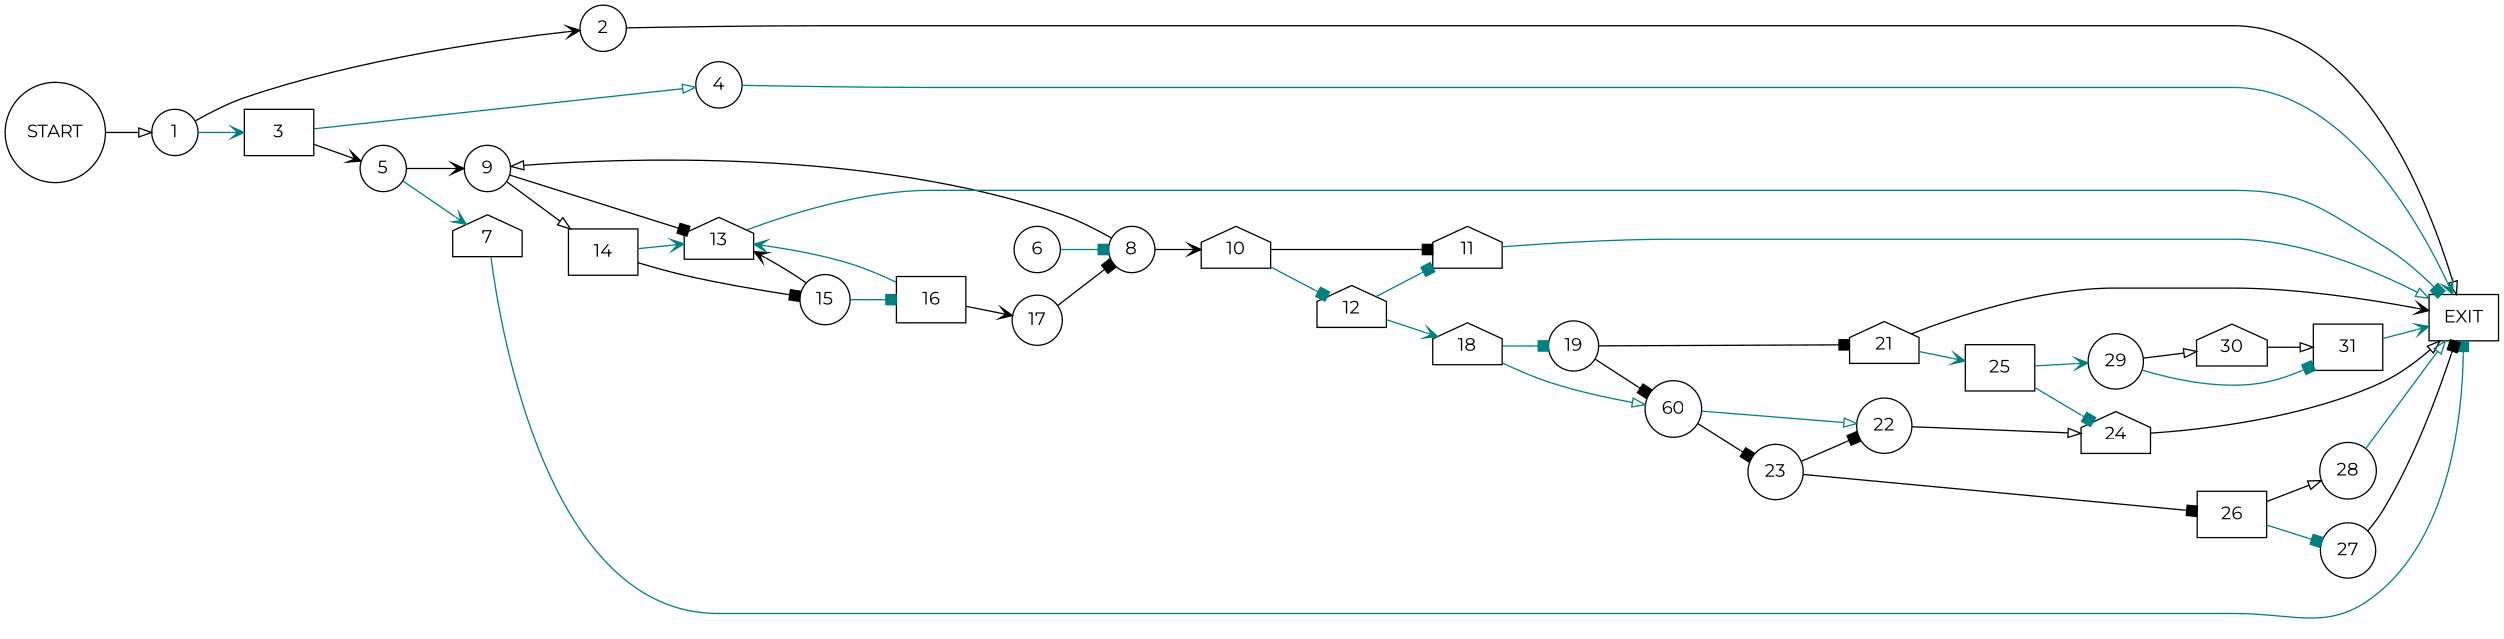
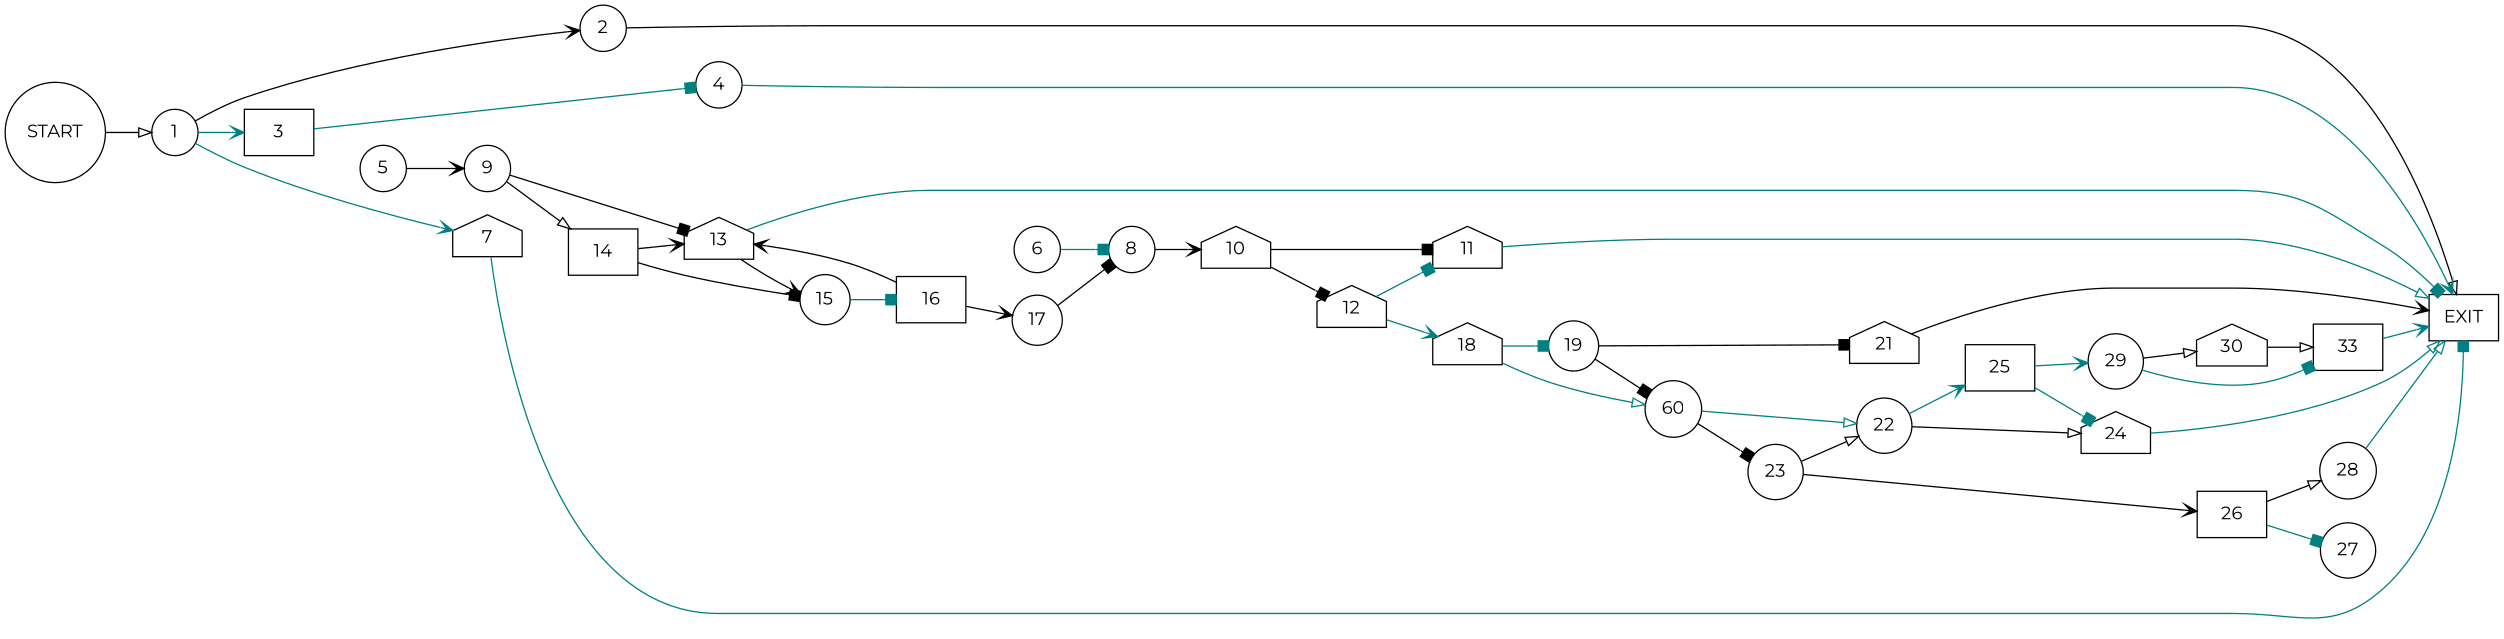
edge "3" -> "4": arrowhead onormal -> box
edge "3" -> "5": removed
edge "8" -> "9": removed
edge "5" -> "7": now "1" -> "7"
edge "14" -> "13": color teal -> black
edge "16" -> "13": color teal -> black
edge "15" -> "13": reversed
edge "10" -> "12": color teal -> black
node "31": label "31" -> "33"
edge "21" -> "25": now "22" -> "25"
edge "24" -> "EXIT": color black -> teal
edge "27" -> "EXIT": removed
edge "23" -> "22": arrowhead box -> onormal
edge "23" -> "26": arrowhead box -> vee
